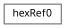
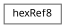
node "hexRef0": label "hexRef0" -> "hexRef8"
